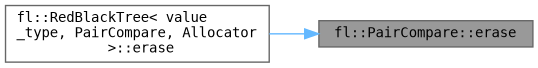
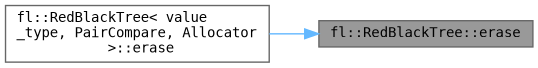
node "fl::PairCompare::erase": label "fl::PairCompare::erase" -> "fl::RedBlackTree::erase"
